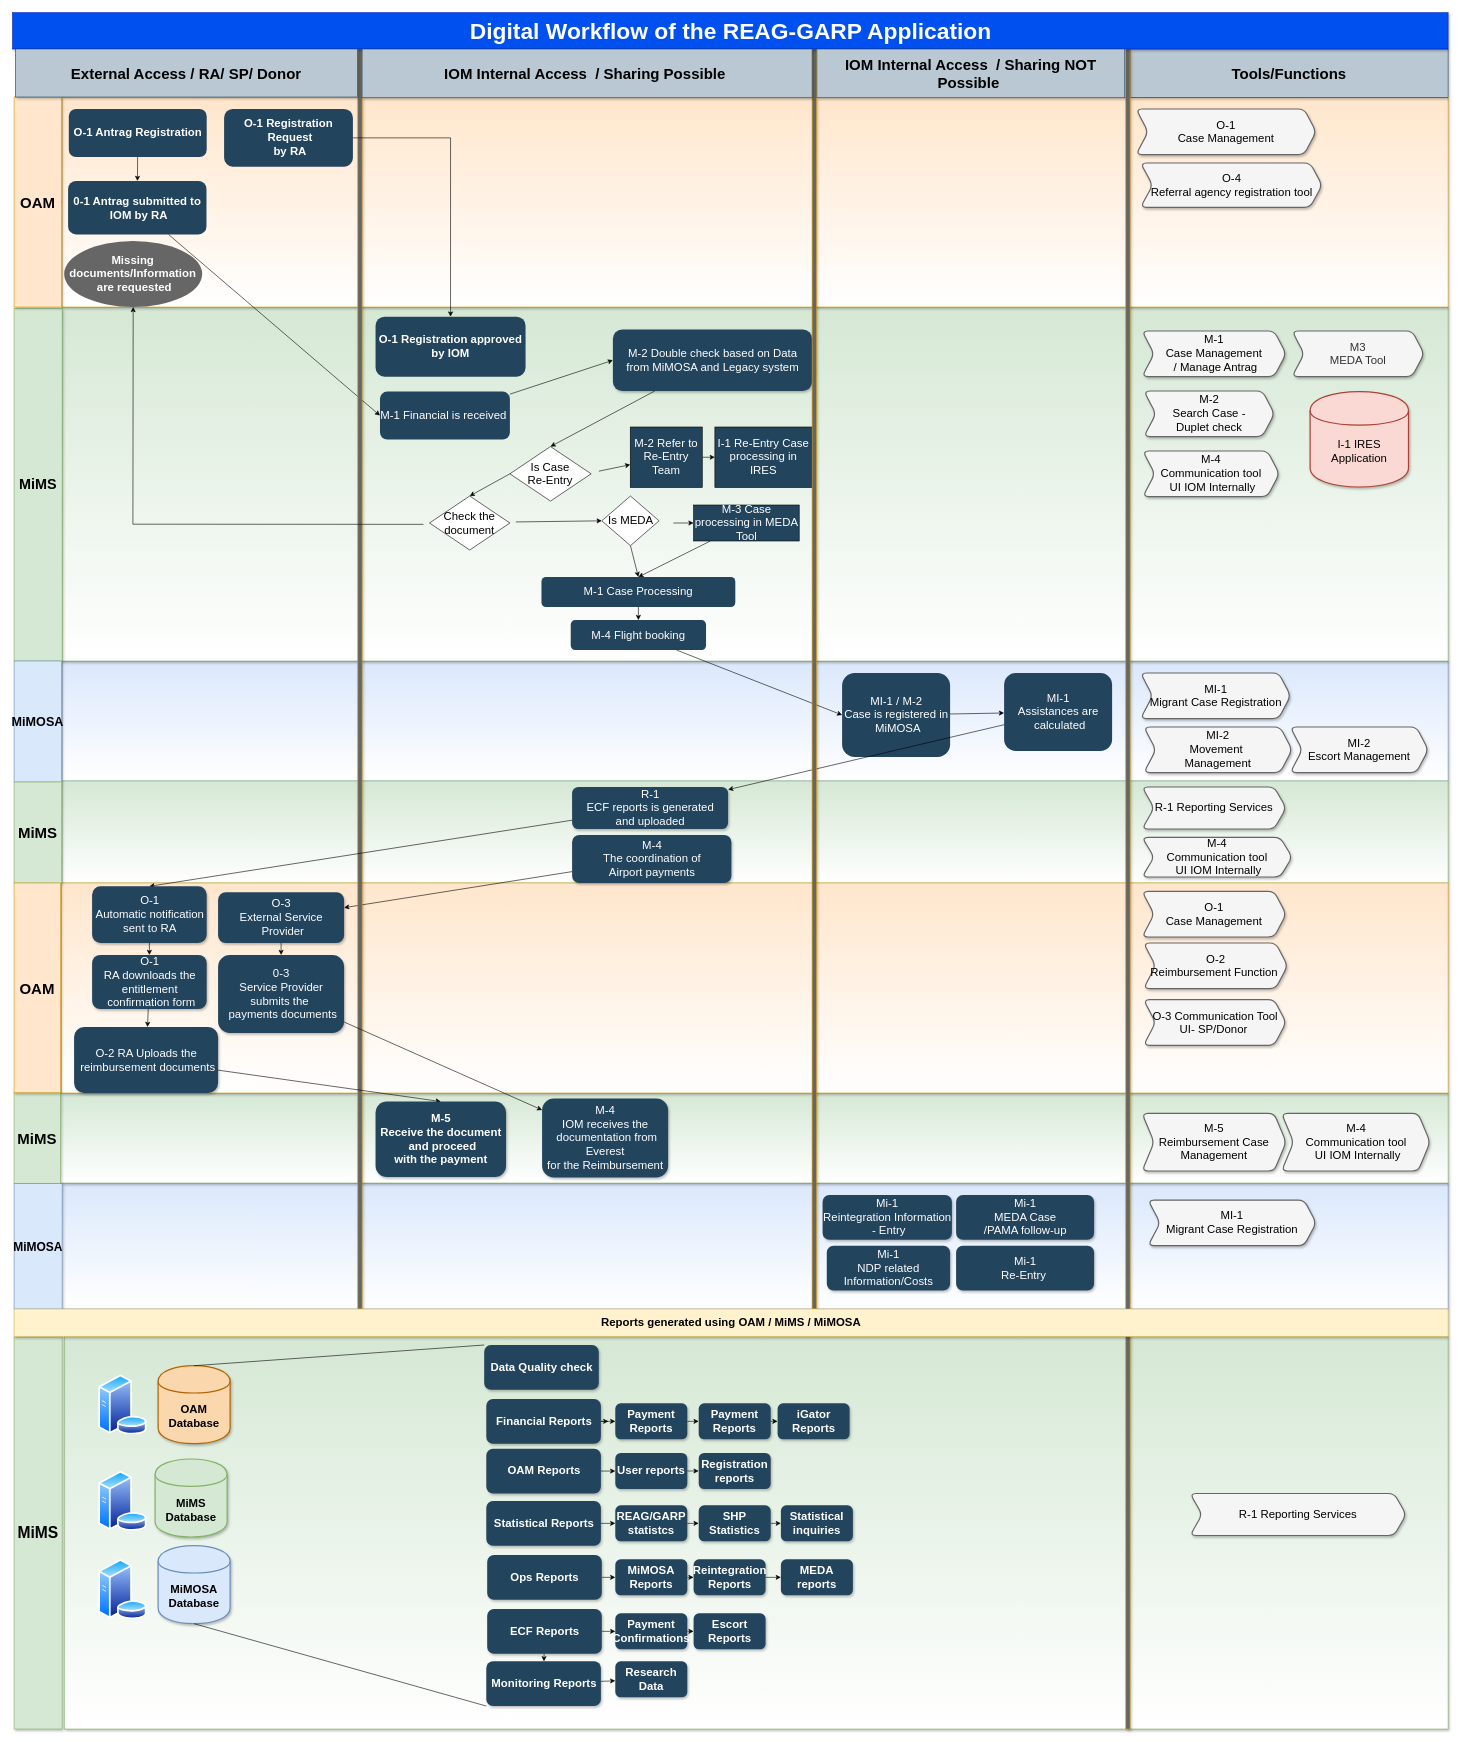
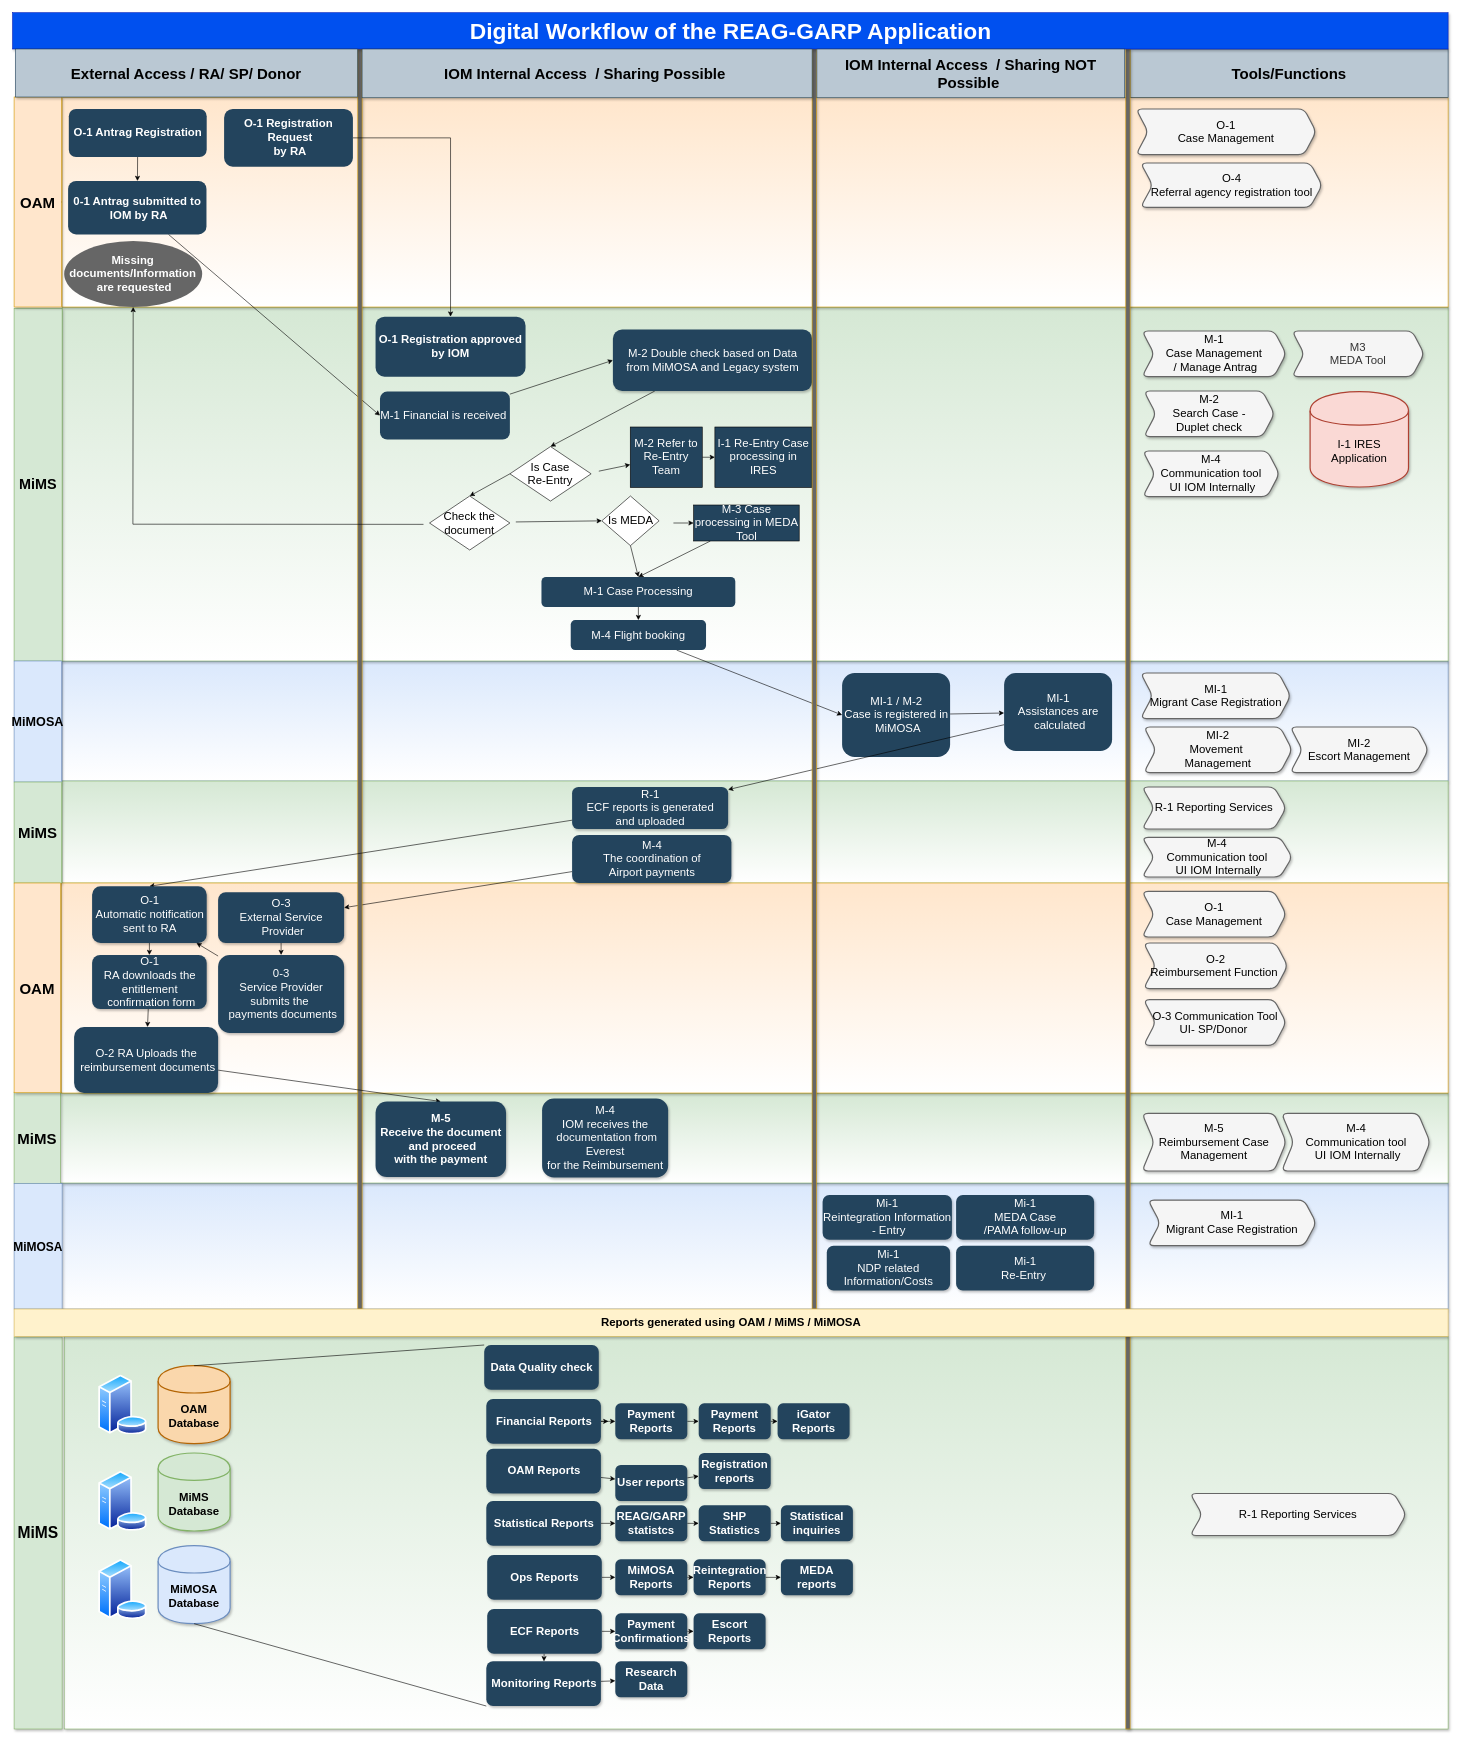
edge "0-3Service Providersubmits the payments documents" -> "M-4IOM receives the documentation from Everest for the Reimbursement": now "0-3Service Providersubmits the payments documents" -> "O-1Automatic notification sent to RA"
node "User reports": moved (651, 1471) -> (651, 1483)
node "MiMSDatabase": moved (191, 1498) -> (194, 1492)
